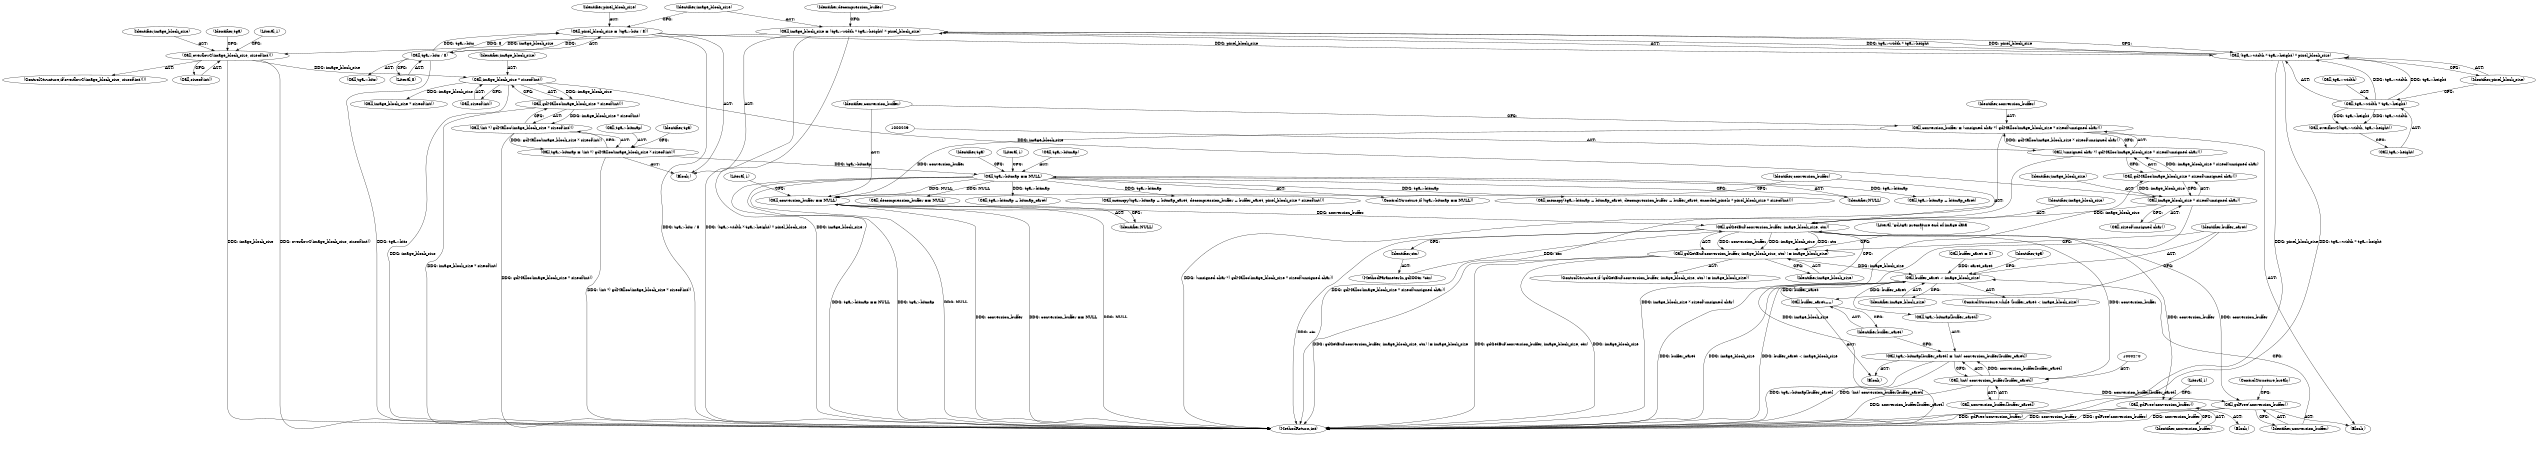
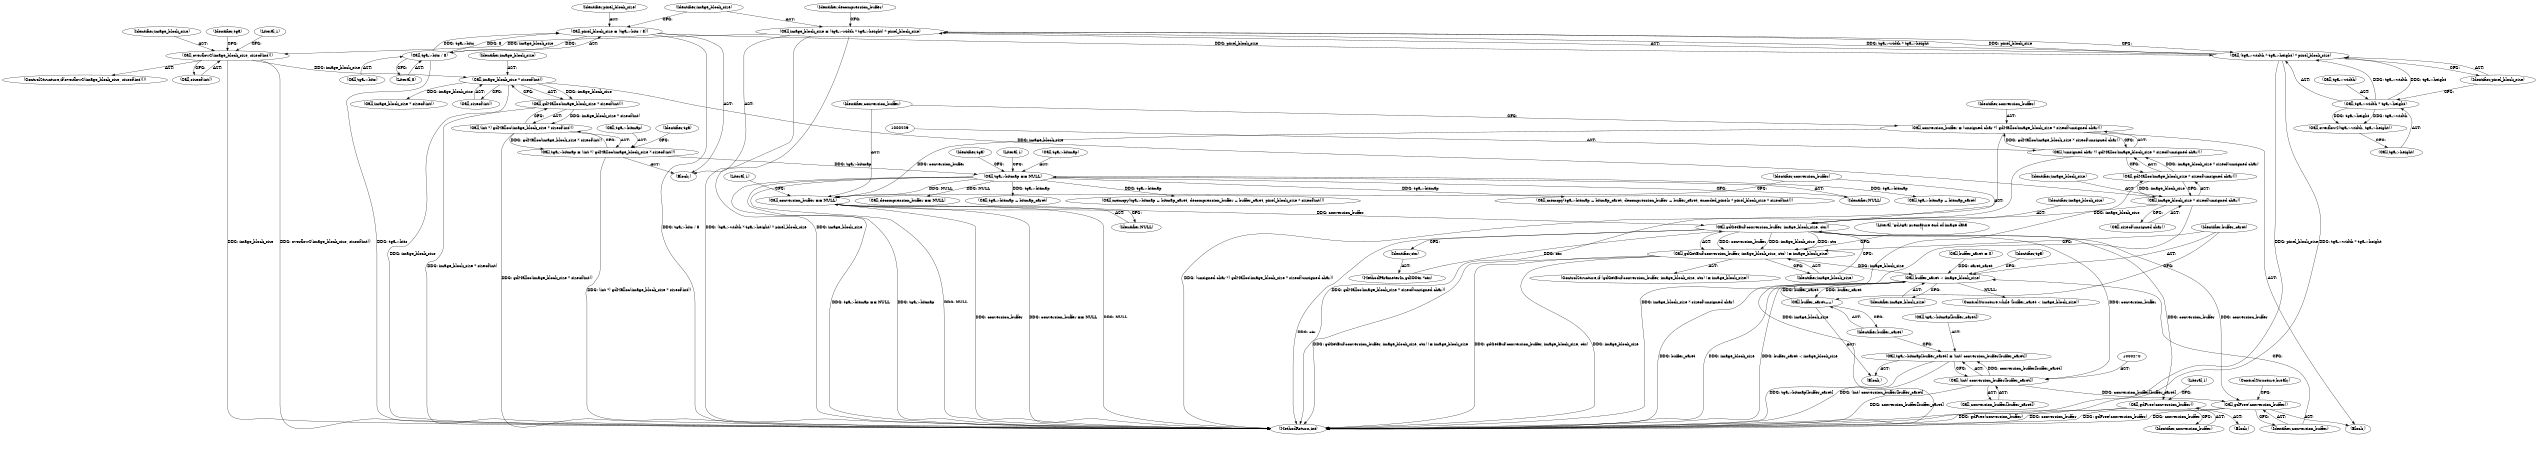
edge "(Call,tga->bits / 8)" -> "(Call,tga->bits)": reversed
node "(ControlStructure,if (tga->bitmap == NULL))": removed
edge "(Call,buffer_caret < image_block_size)" -> "(ControlStructure,while (buffer_caret < image_block_size))": label "AST: " -> "NULL: "
edge "(Call,buffer_caret < image_block_size)" -> "(Call,tga->bitmap[buffer_caret])": now "(Call,buffer_caret < image_block_size)" -> "(Call,buffer_caret++)"
